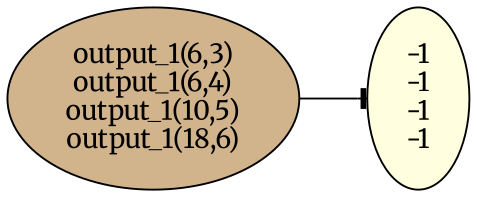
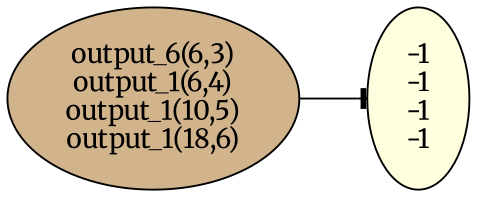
node "output_1(6,3) output_1(6,4) output_1(10,5) output_1(18,6)": label "output_1(6,3) output_1(6,4) output_1(10,5) output_1(18,6)" -> "output_6(6,3) output_1(6,4) output_1(10,5) output_1(18,6)"
